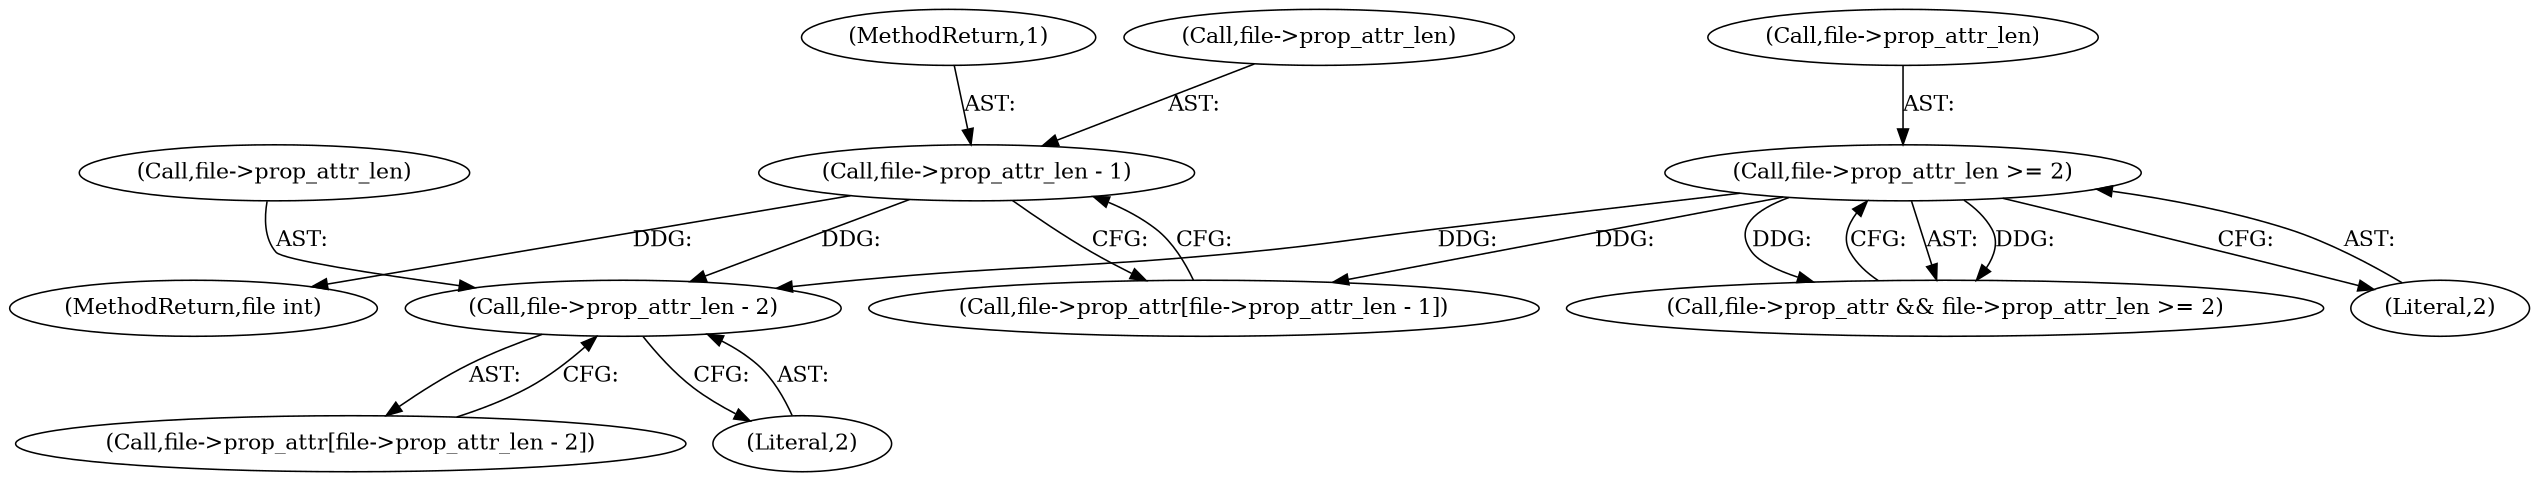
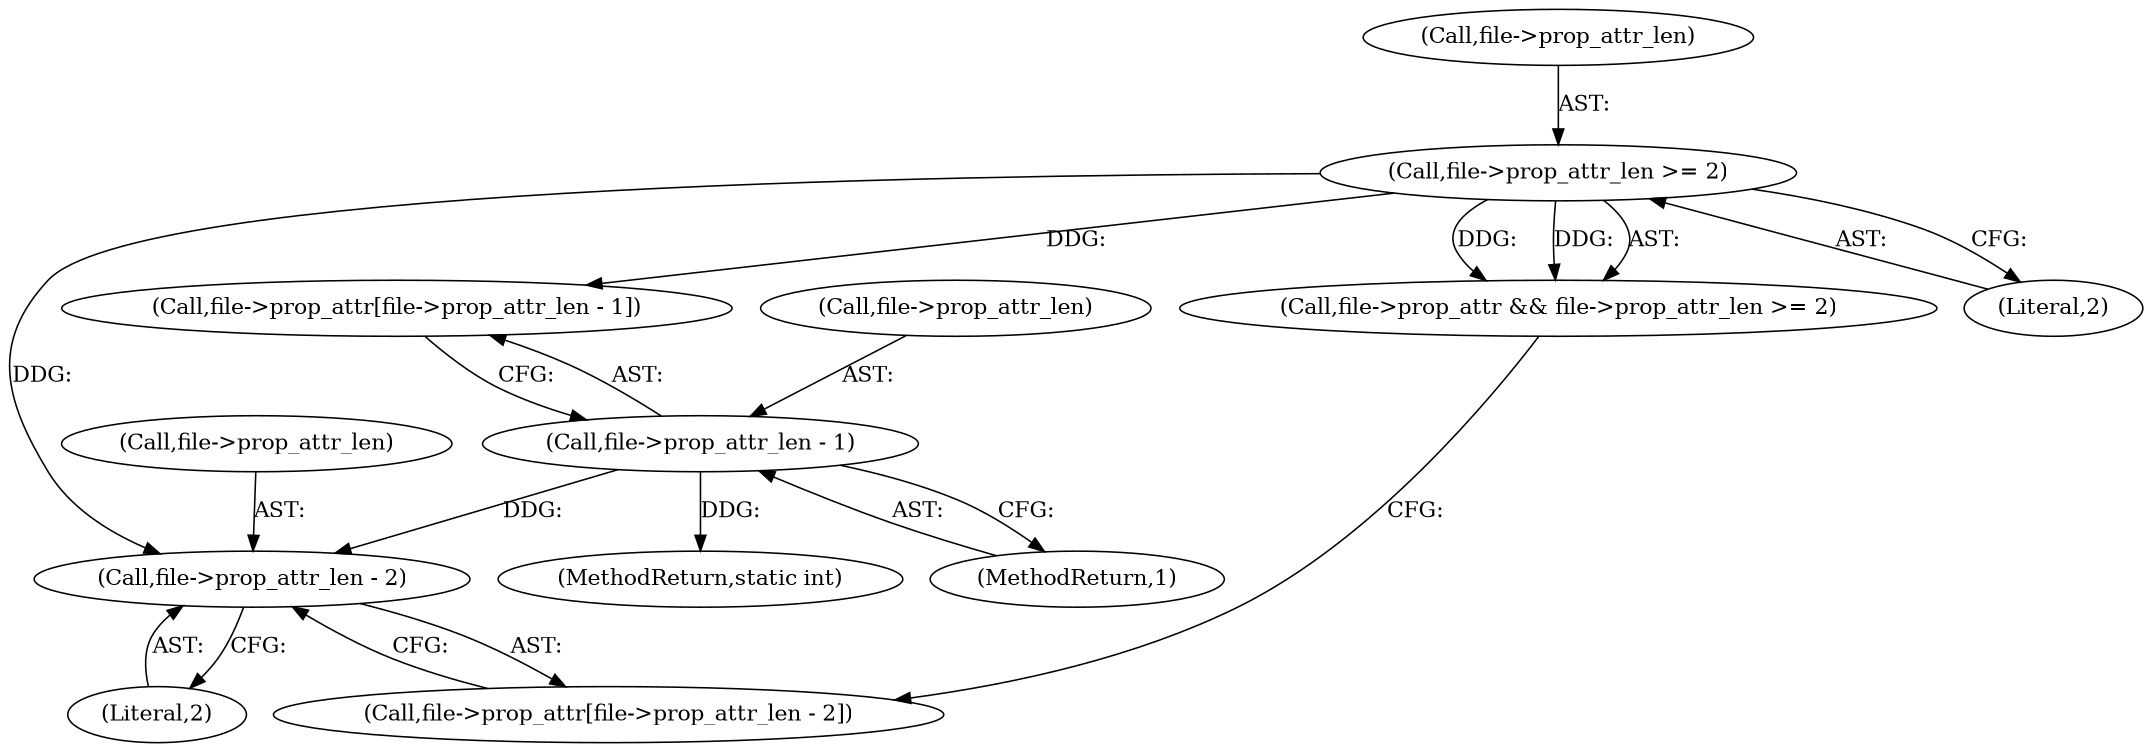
edge "(Call,file->prop_attr_len - 1)" -> "(Call,file->prop_attr[file->prop_attr_len - 1])": label "CFG: " -> "AST: "
edge "(Call,file->prop_attr && file->prop_attr_len >= 2)" -> "(Call,file->prop_attr_len >= 2)": now "(Call,file->prop_attr && file->prop_attr_len >= 2)" -> "(Call,file->prop_attr[file->prop_attr_len - 2])"
node "(MethodReturn,file int)": label "(MethodReturn,file int)" -> "(MethodReturn,static int)"
edge "(Call,file->prop_attr_len - 1)" -> "(MethodReturn,1)": added, label "CFG:"
